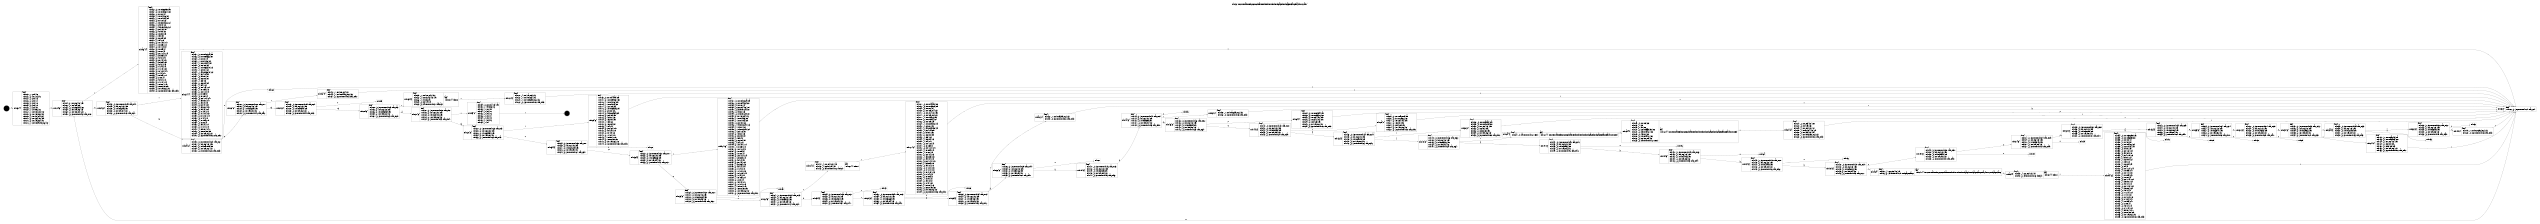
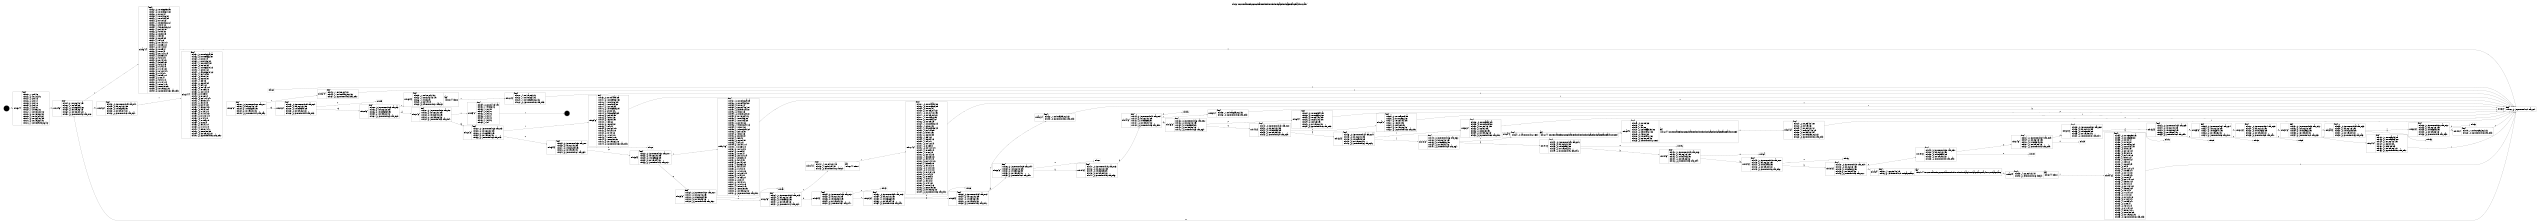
node "0x4012ac [22]": removed
